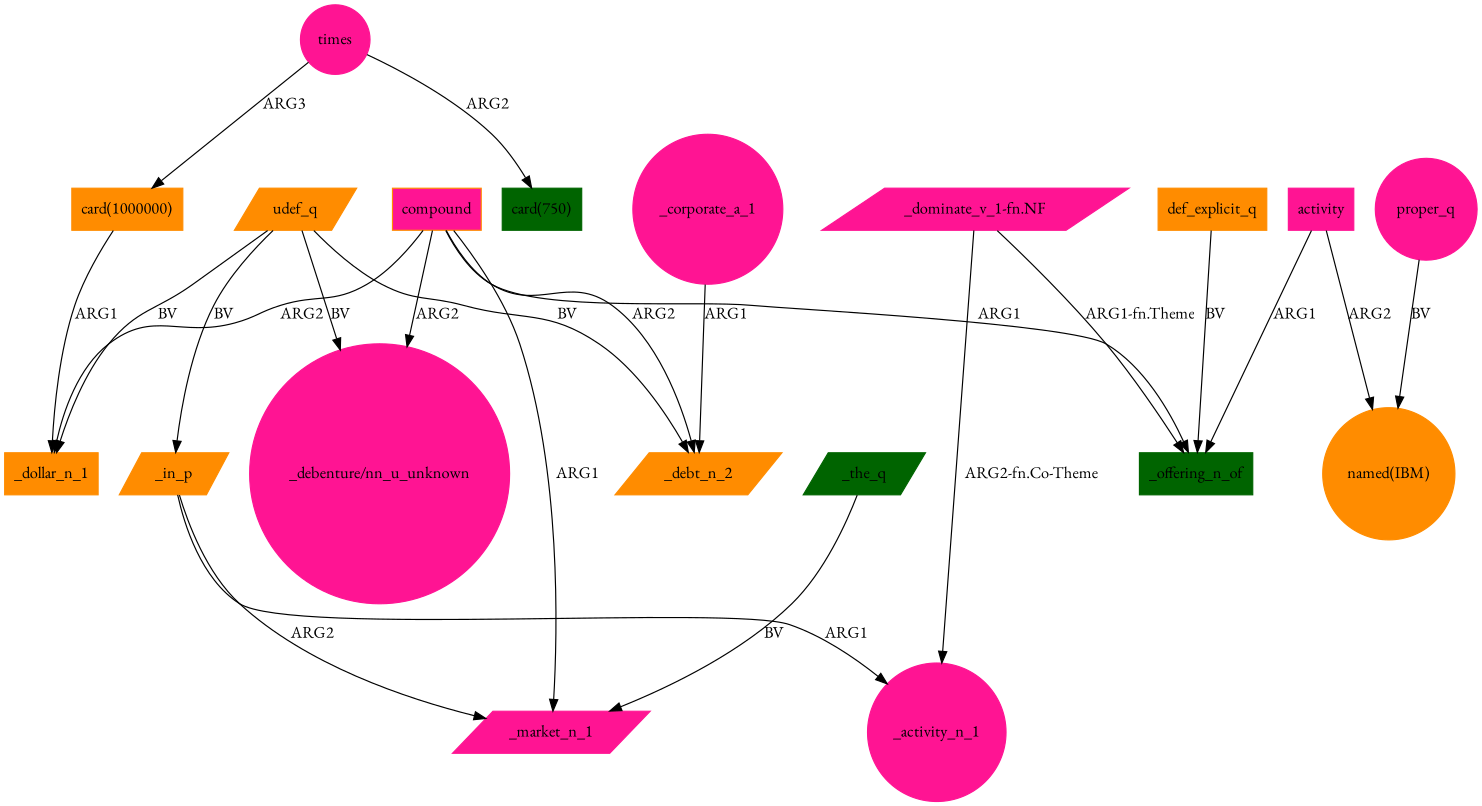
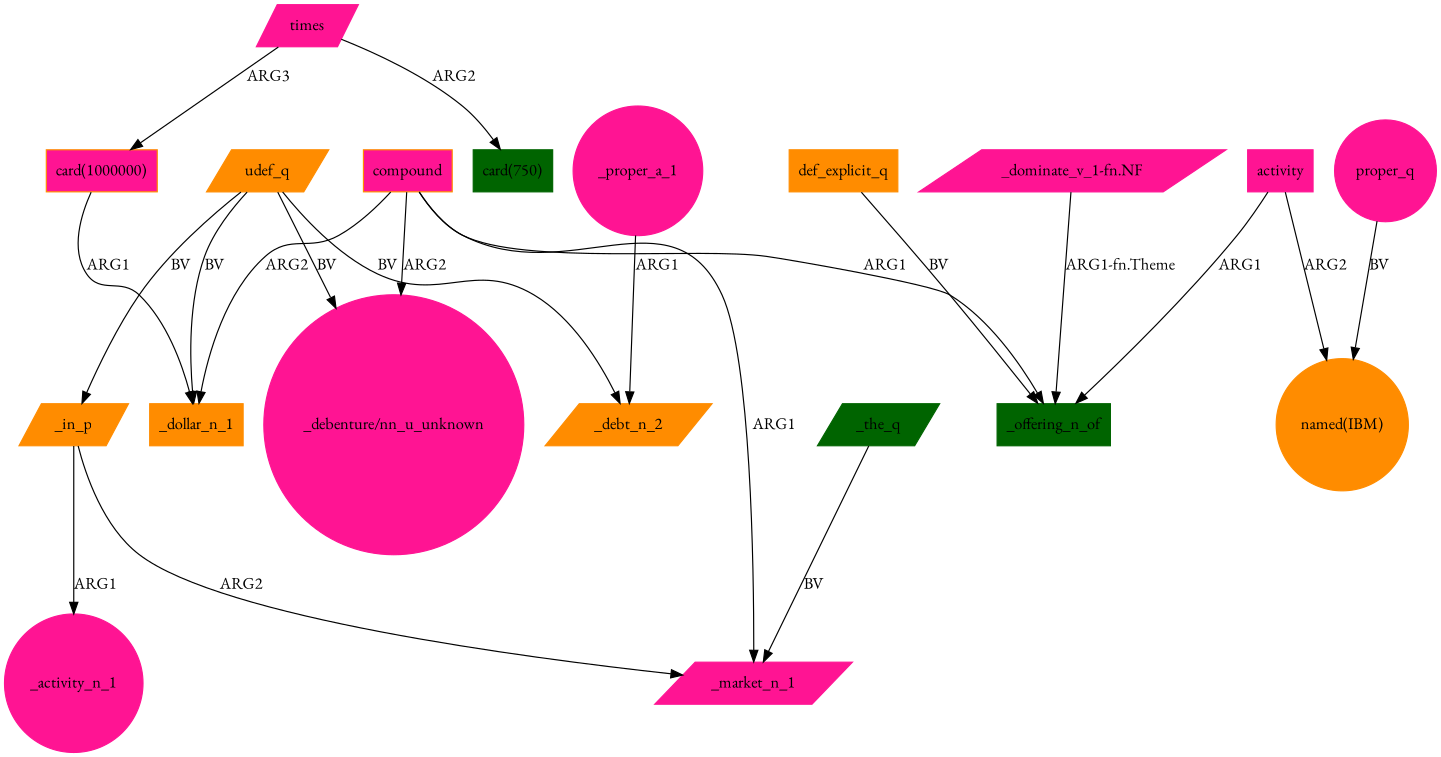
node "times": shape circle -> parallelogram
node "card(1000000)": fillcolor darkorange -> deeppink
node "_corporate_a_1": label "_corporate_a_1" -> "_proper_a_1"
edge "compound" -> "_debt_n_2": removed, label "ARG2"
edge "_dominate_v_1-fn.NF" -> "_activity_n_1": removed, label "ARG2-fn.Co-Theme"
